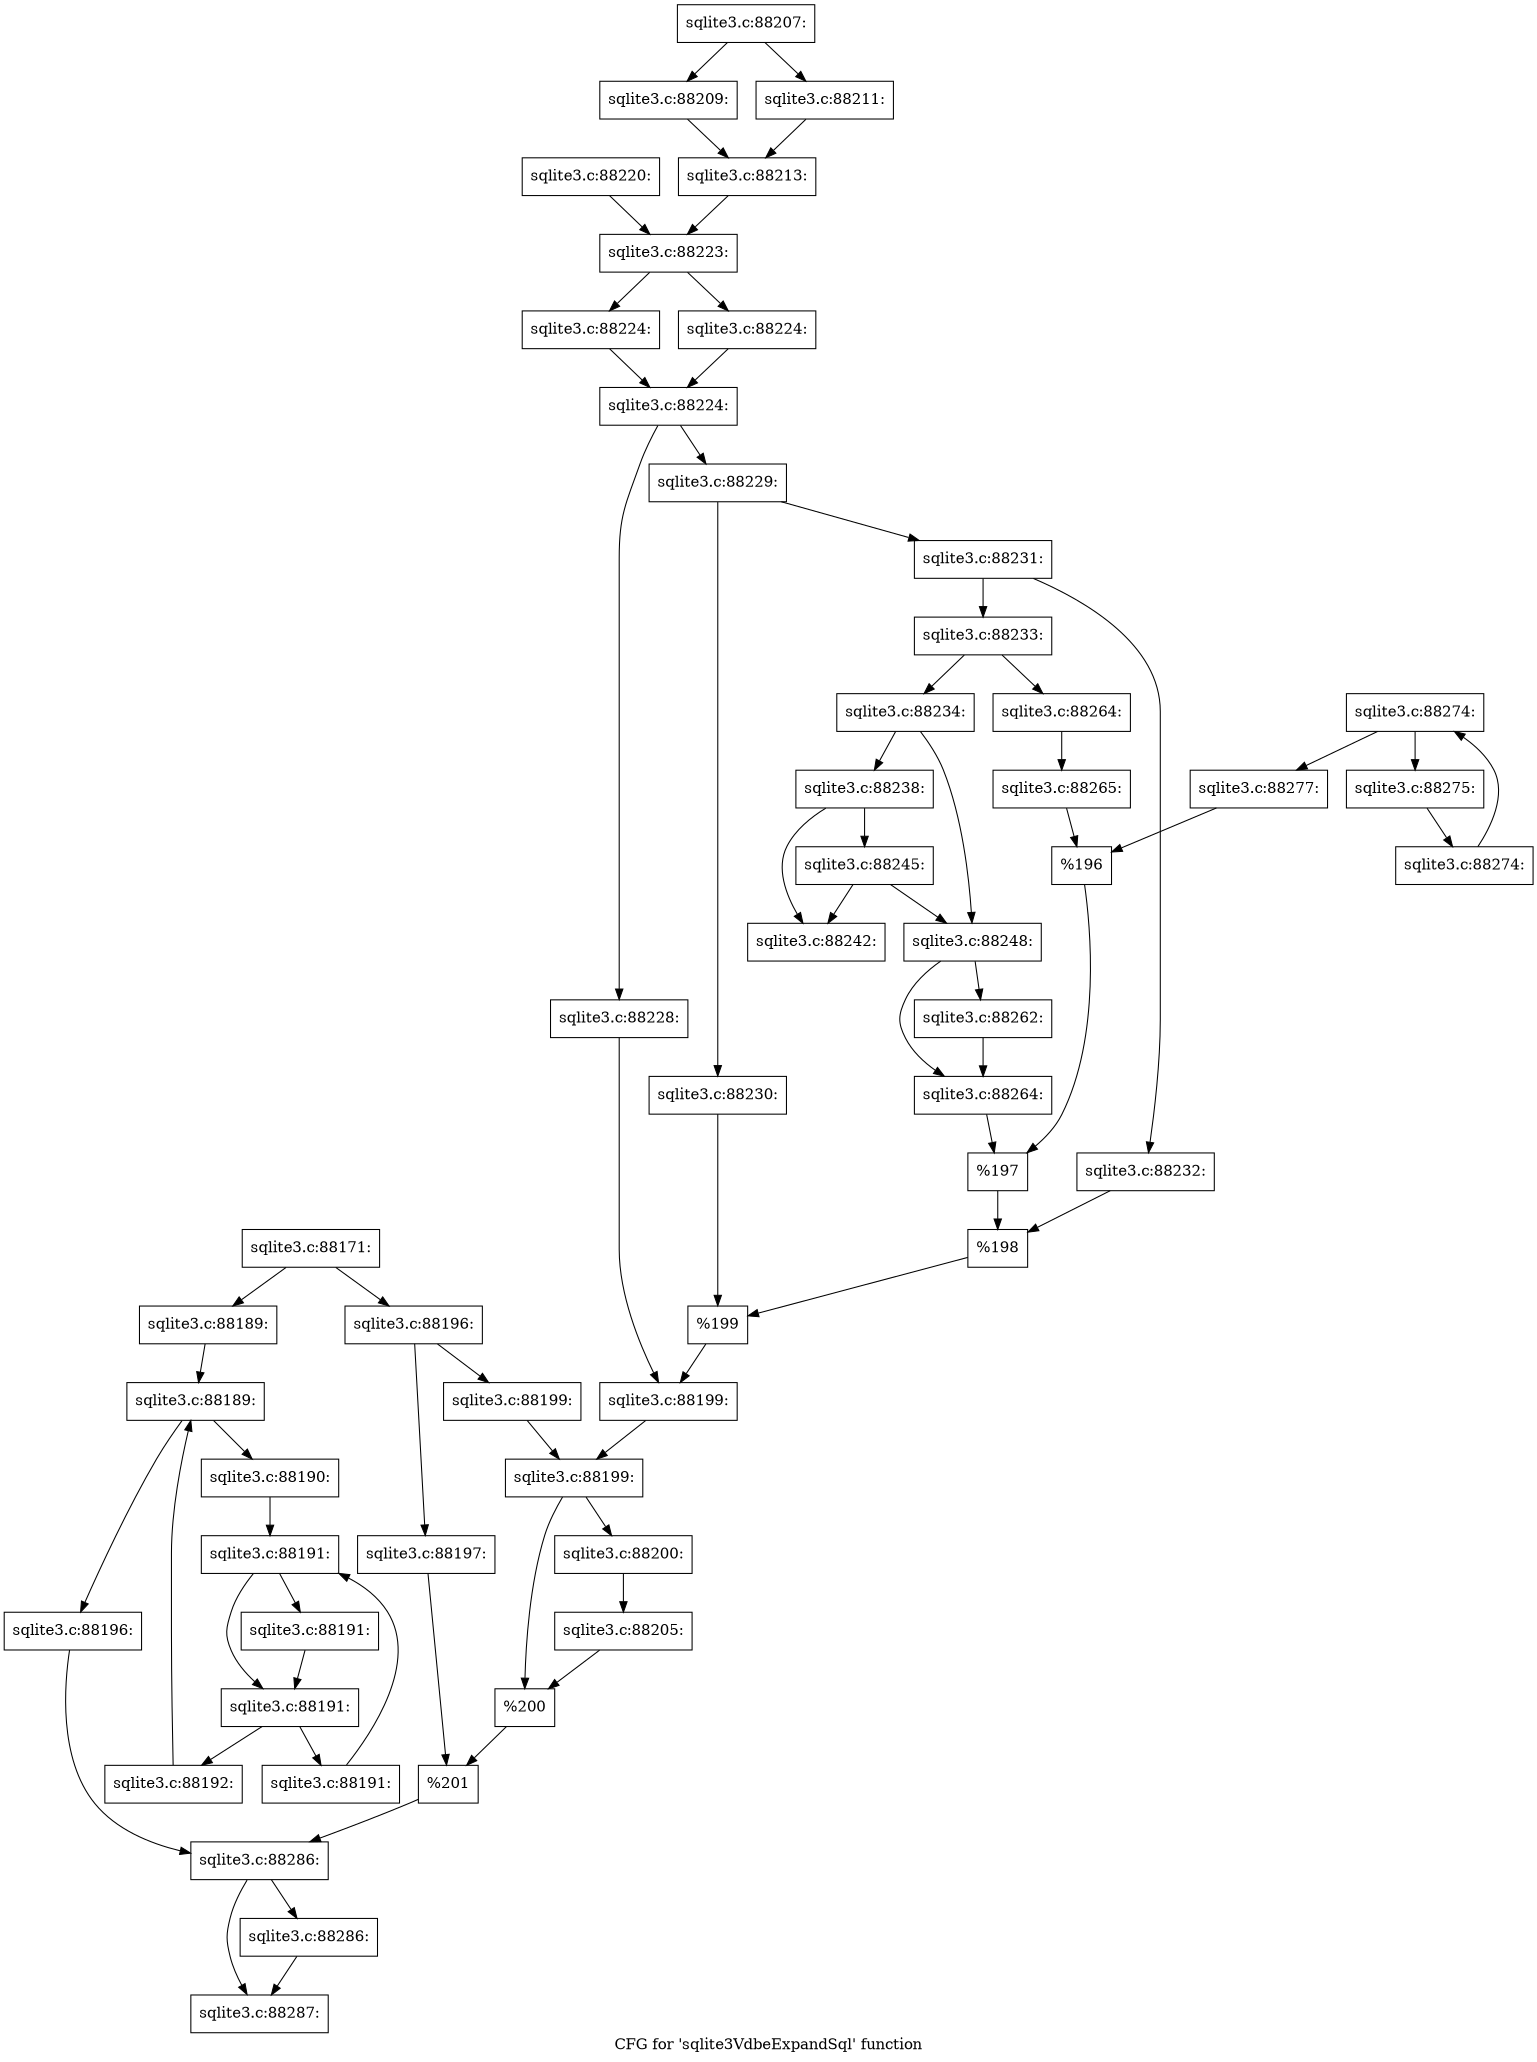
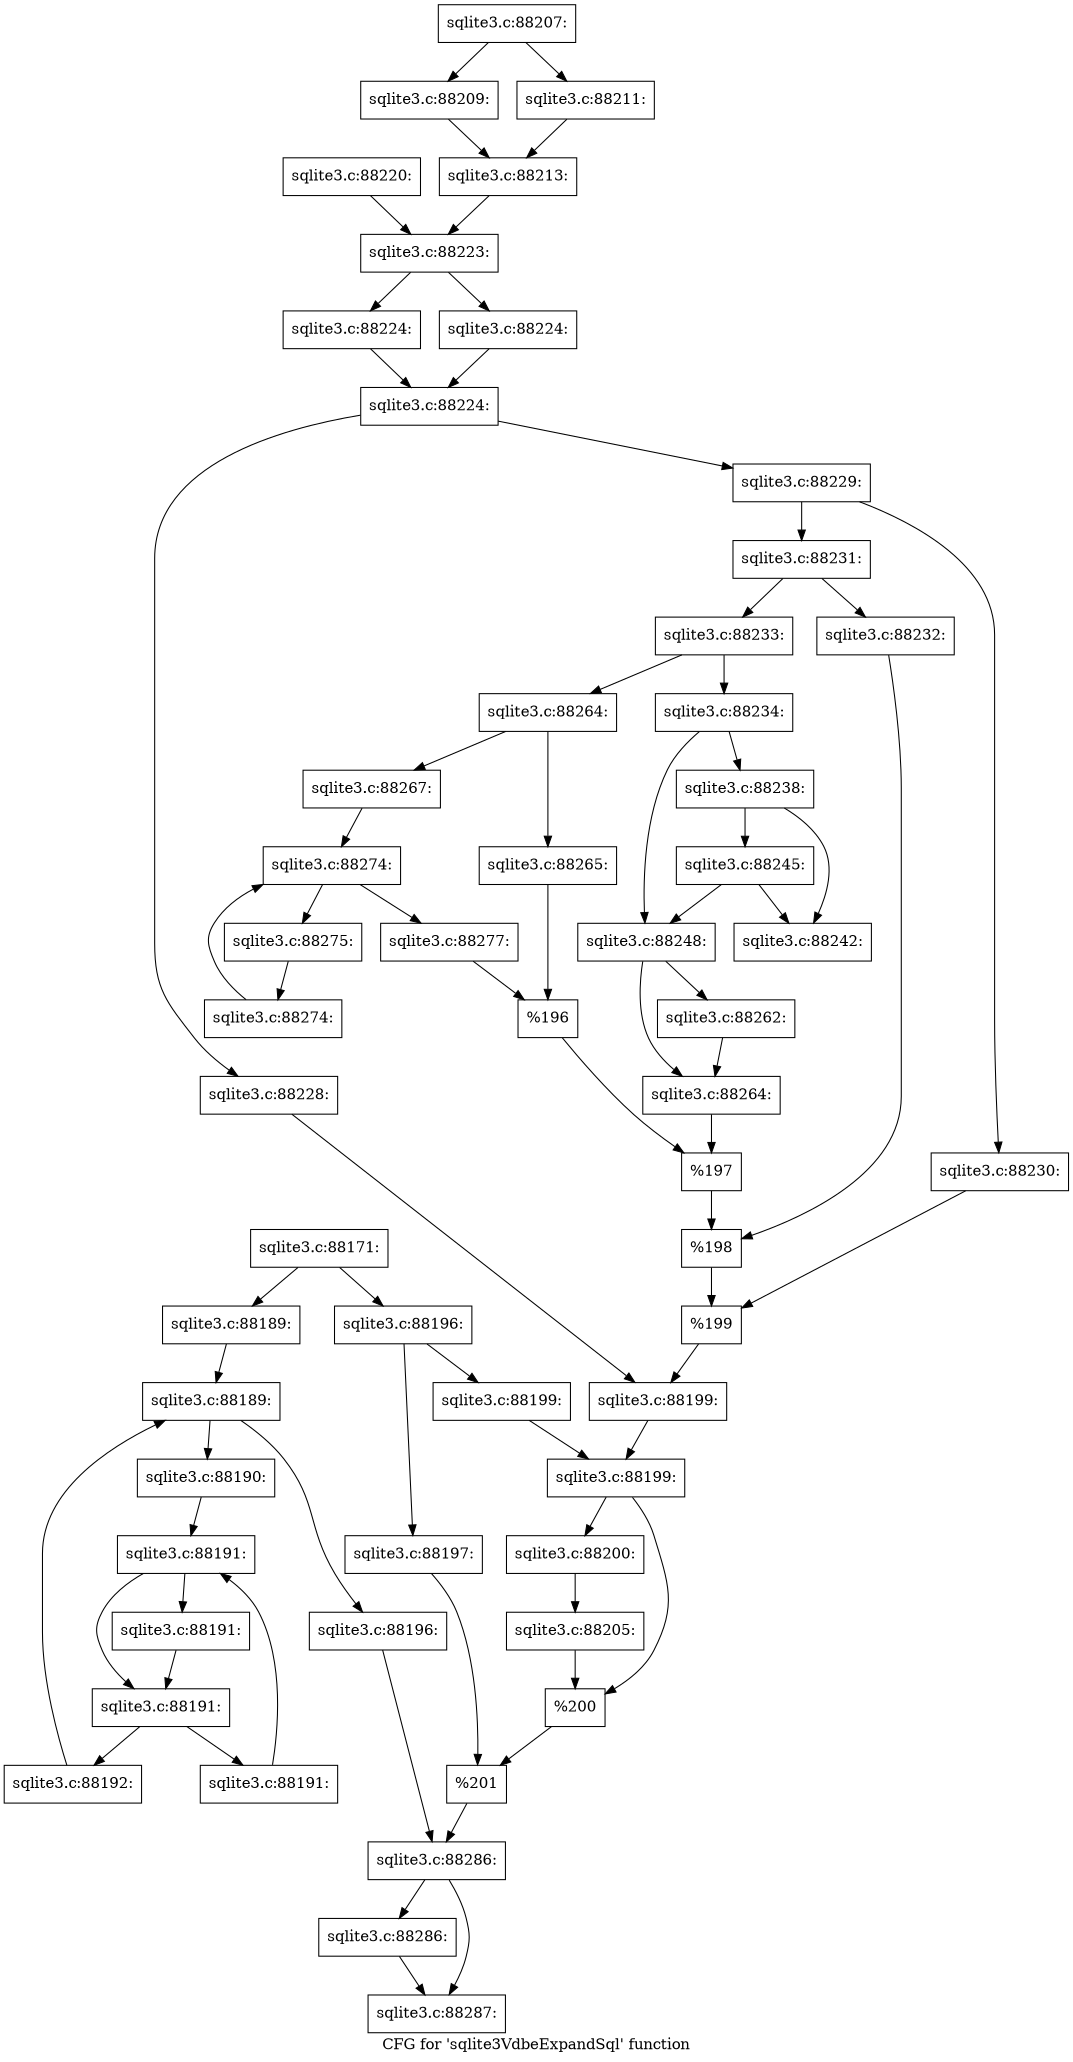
node "sqlite3.c:88267:": added
